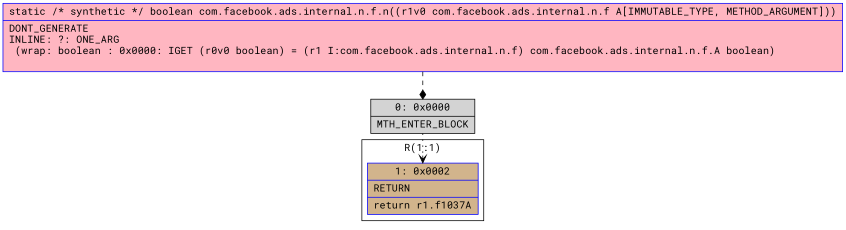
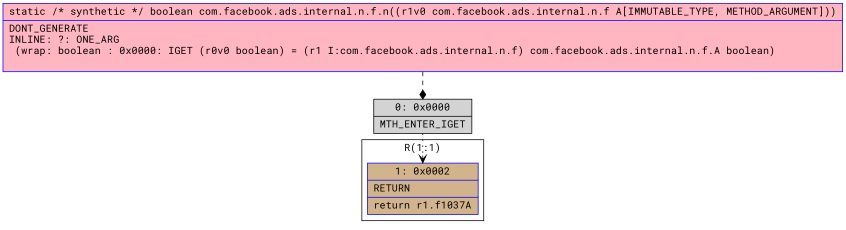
node "0: 0x0000": text "MTH_ENTER_BLOCK" -> "MTH_ENTER_IGET"
